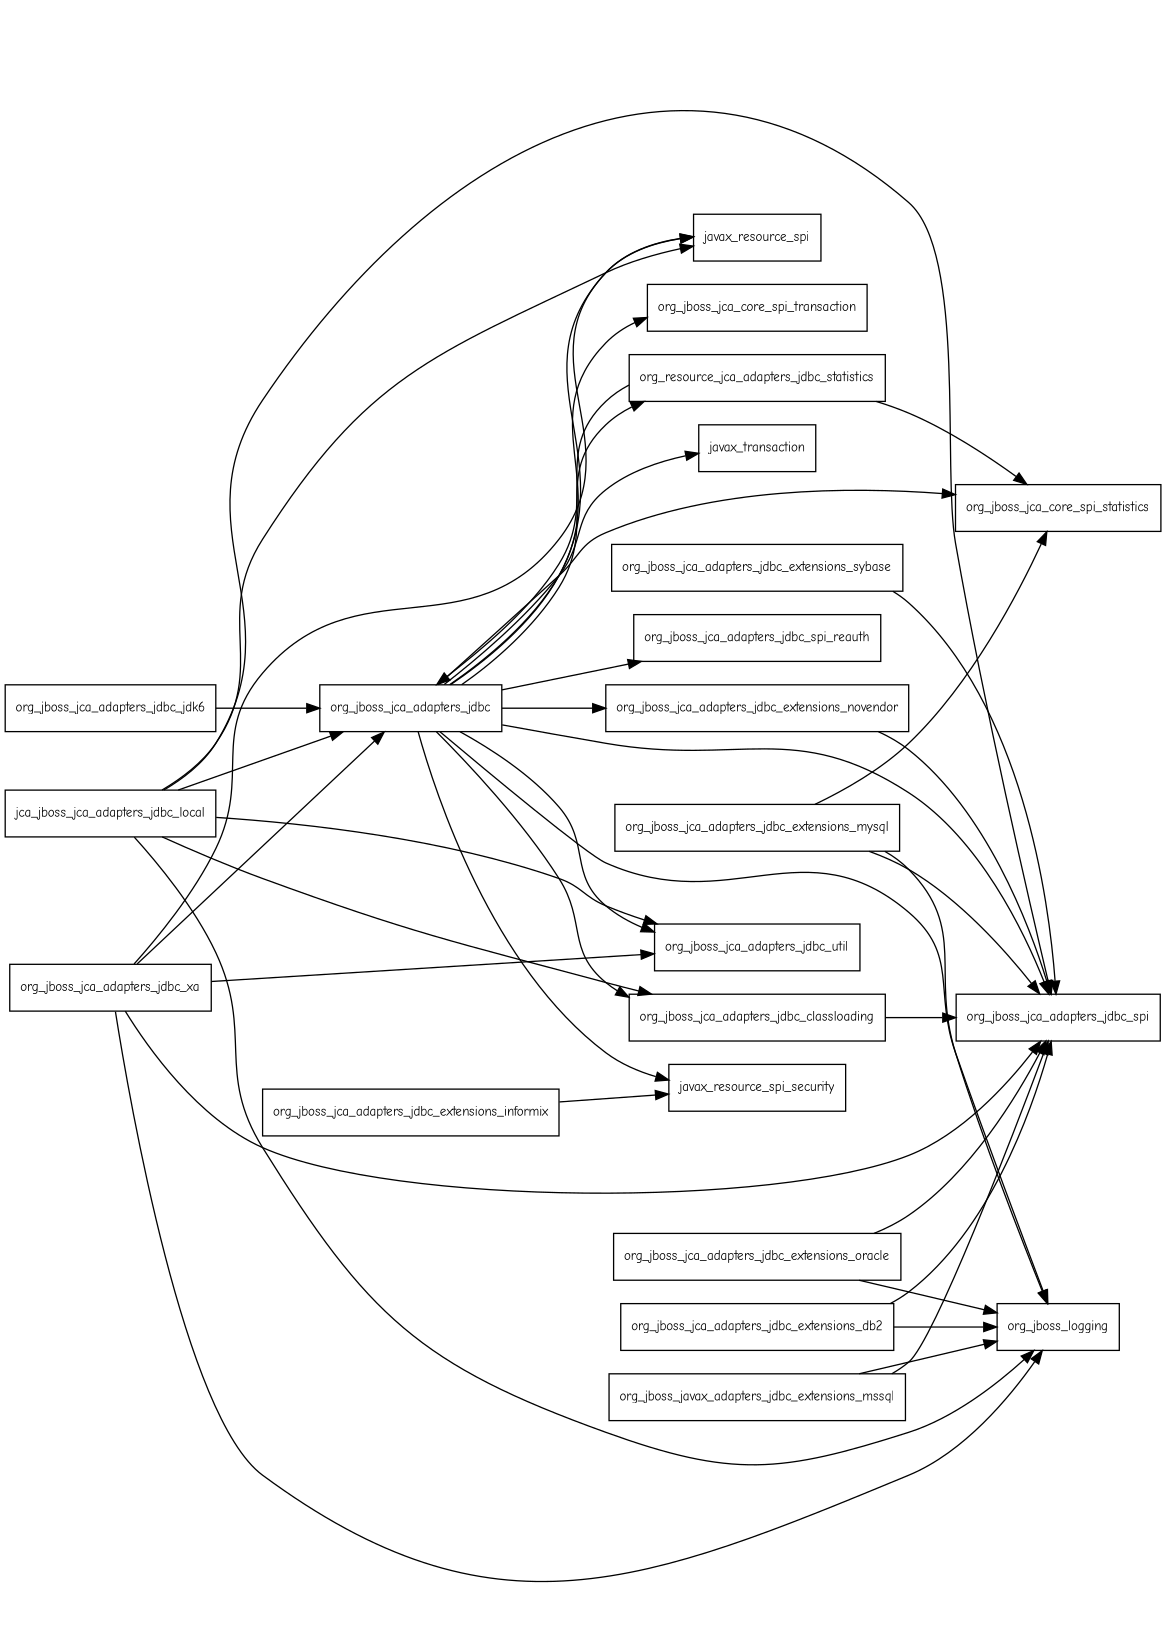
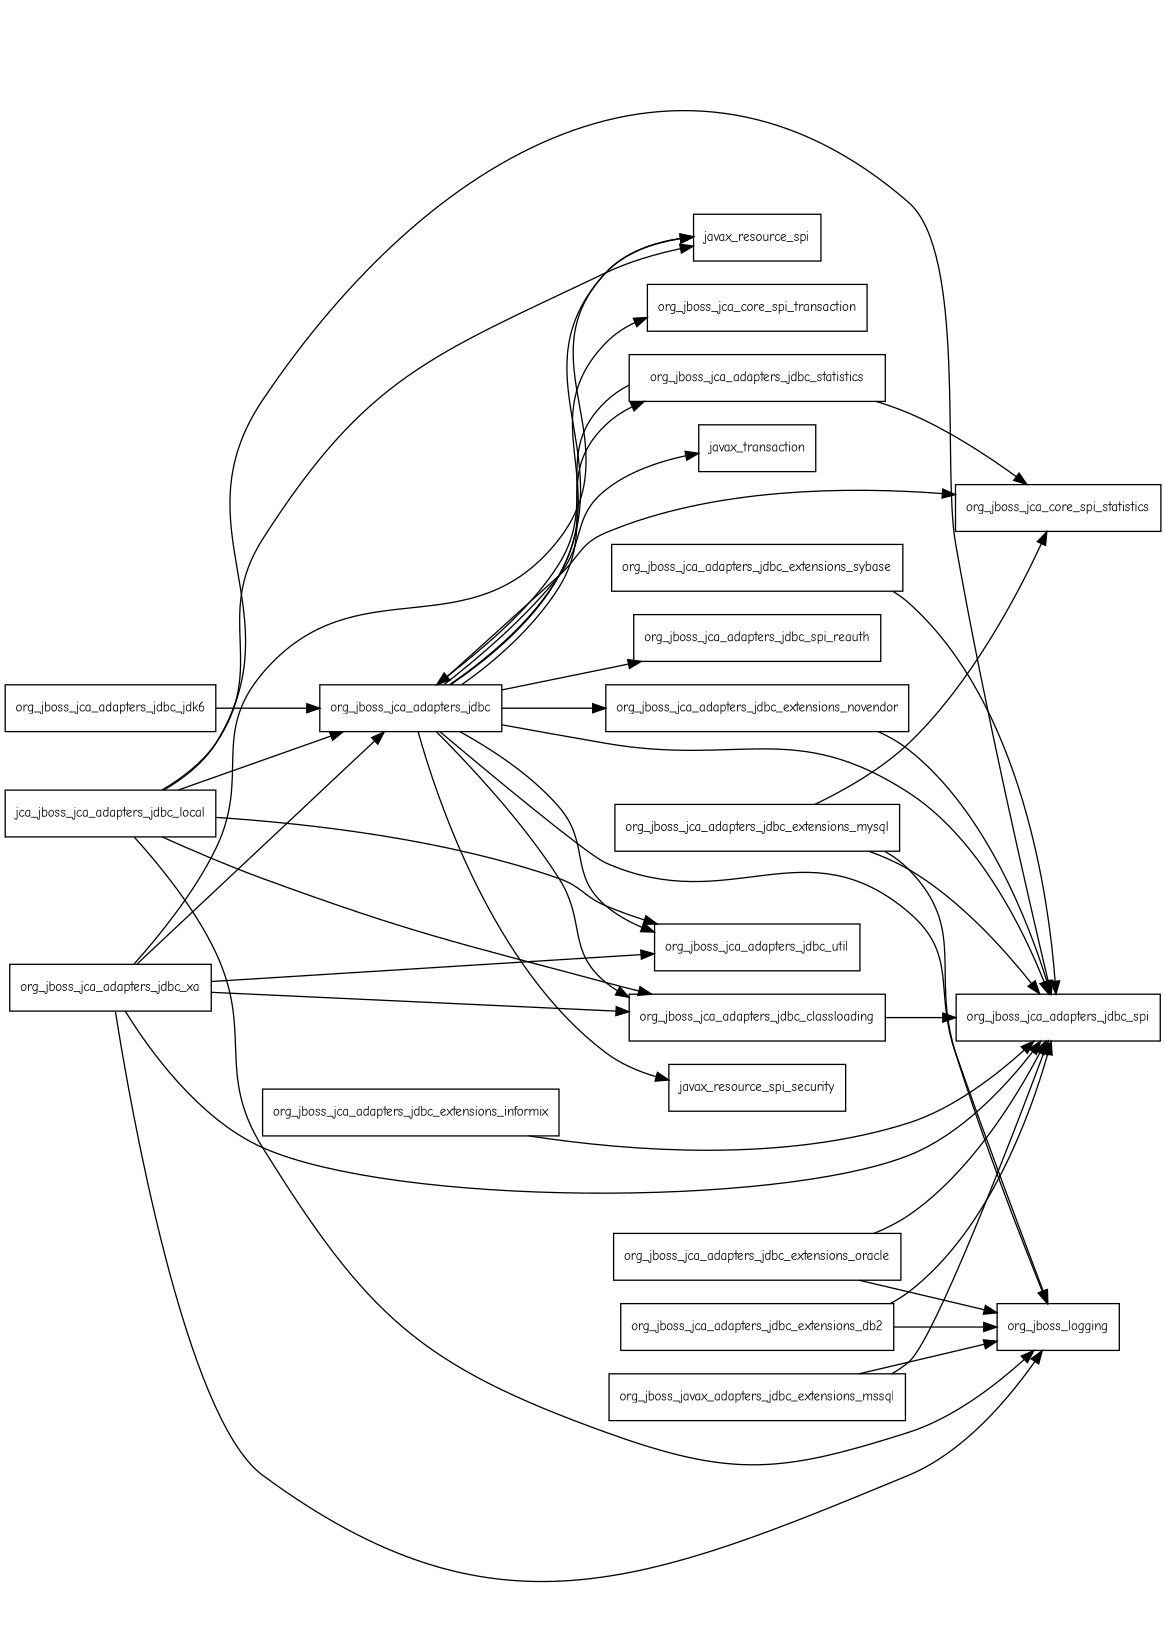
node "org_resource_jca_adapters_jdbc_statistics": label "org_resource_jca_adapters_jdbc_statistics" -> "org_jboss_jca_adapters_jdbc_statistics"
edge "org_jboss_jca_adapters_jdbc_xa" -> "org_jboss_jca_adapters_jdbc_classloading": added
edge "org_jboss_jca_adapters_jdbc_extensions_informix" -> "javax_resource_spi_security": now "org_jboss_jca_adapters_jdbc_extensions_informix" -> "org_jboss_jca_adapters_jdbc_spi"
